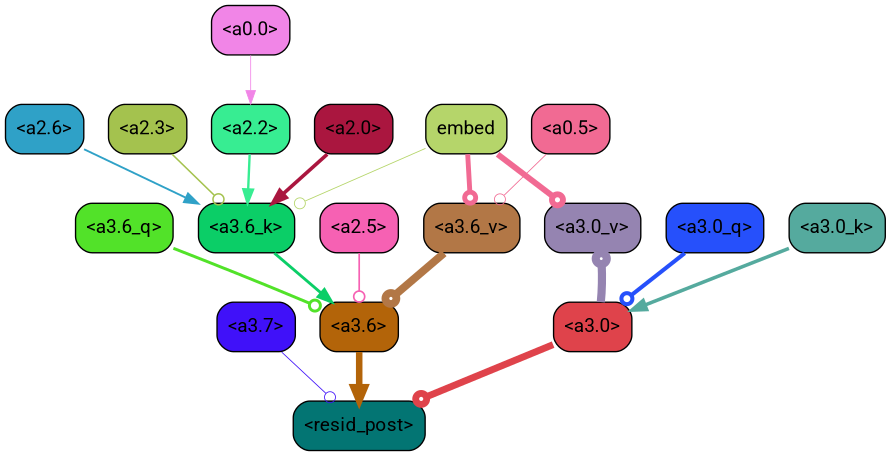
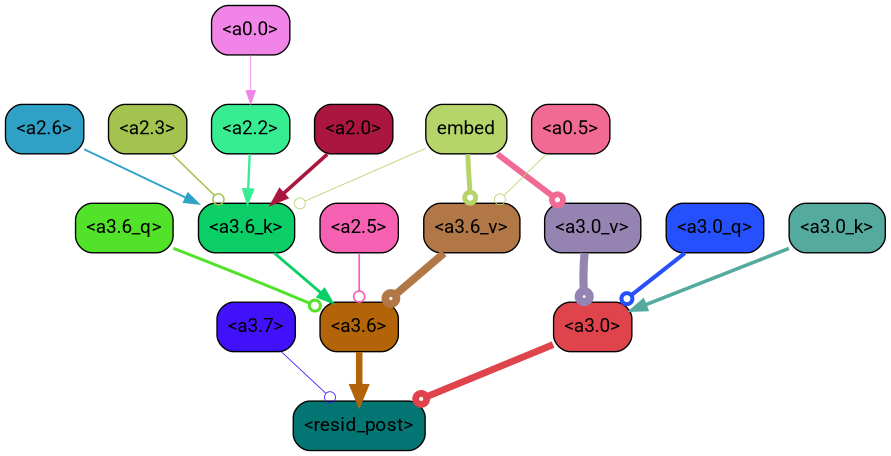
edge "<a0.5>" -> "<a3.6_v>": color #f16a93 -> #b5d56a
edge "embed" -> "<a3.6_v>": color #f16a93 -> #b5d56a
edge "<a3.0>" -> "<a3.0_v>": reversed
